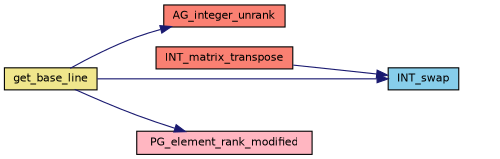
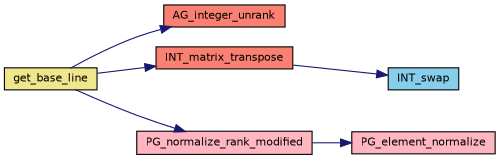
edge "get_base_line" -> "INT_swap": now "get_base_line" -> "INT_matrix_transpose"
node "PG_element_rank_modified": label "PG_element_rank_modified" -> "PG_normalize_rank_modified"
node "PG_element_normalize": added
